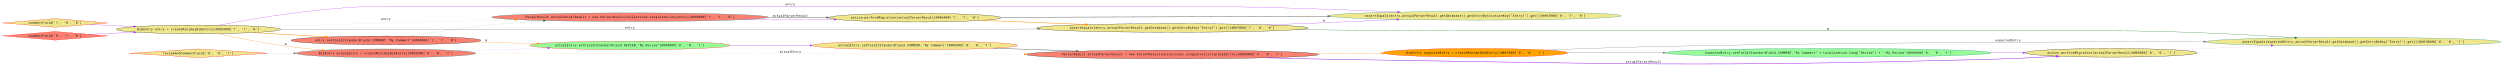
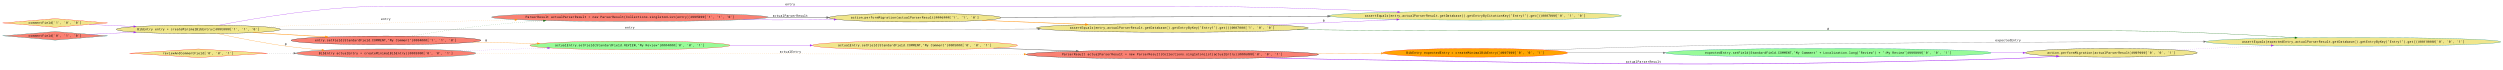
node "commentField['0', '1', '0']": color red -> teal
